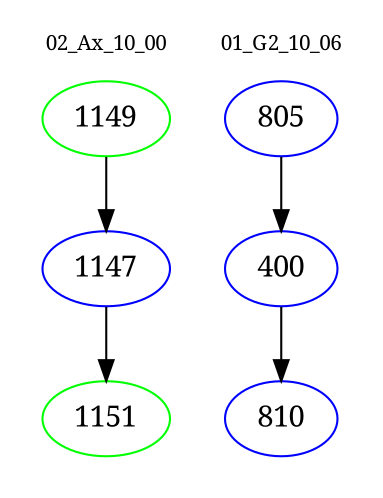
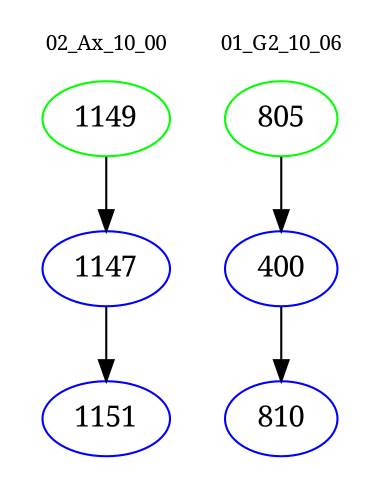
node "805": color blue -> green
node "1151": color green -> blue
